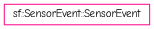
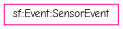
node "sf::SensorEvent::SensorEvent": label "sf::SensorEvent::SensorEvent" -> "sf::Event::SensorEvent"
